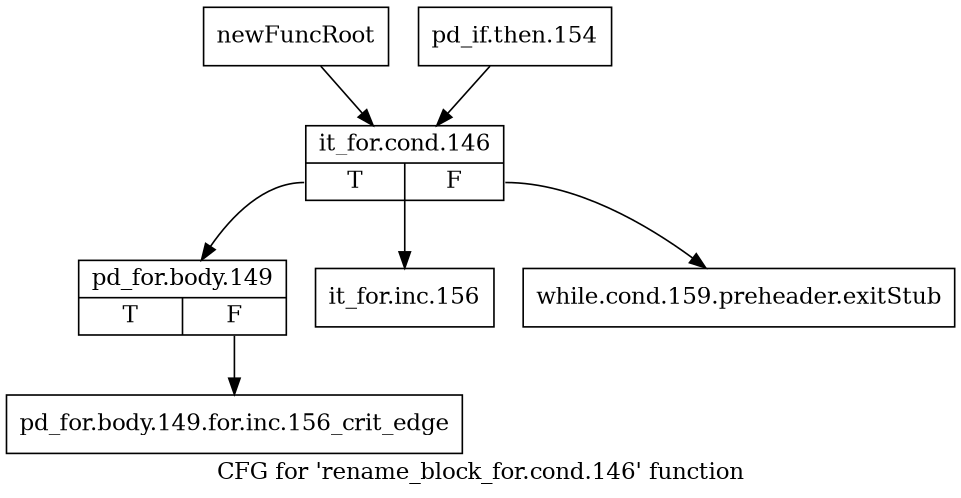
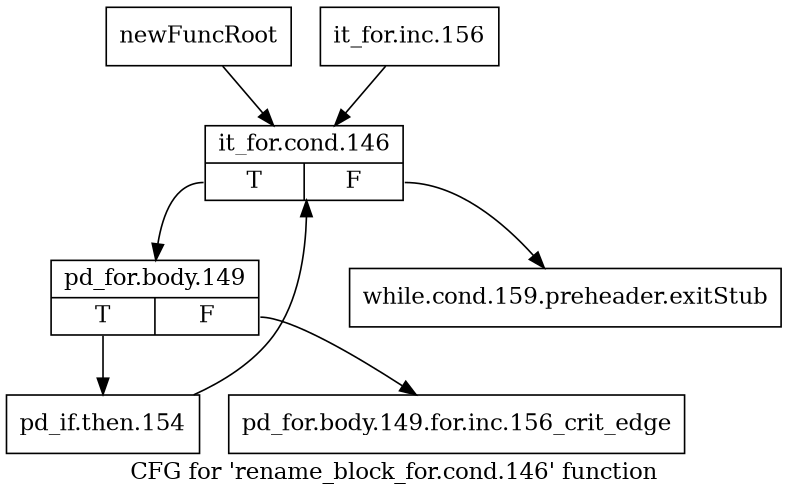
edge "it_for.cond.146" -> "it_for.inc.156": reversed
edge "pd_for.body.149" -> "pd_if.then.154": added
